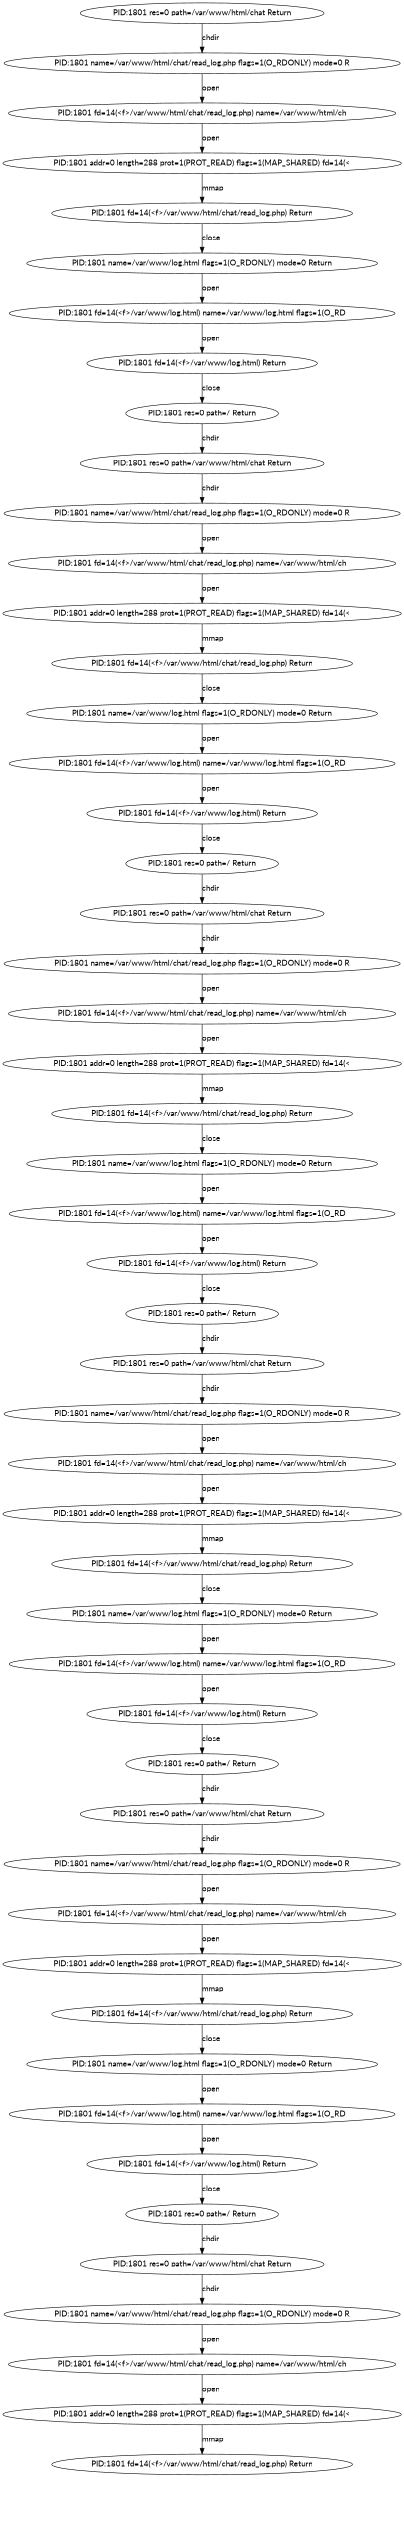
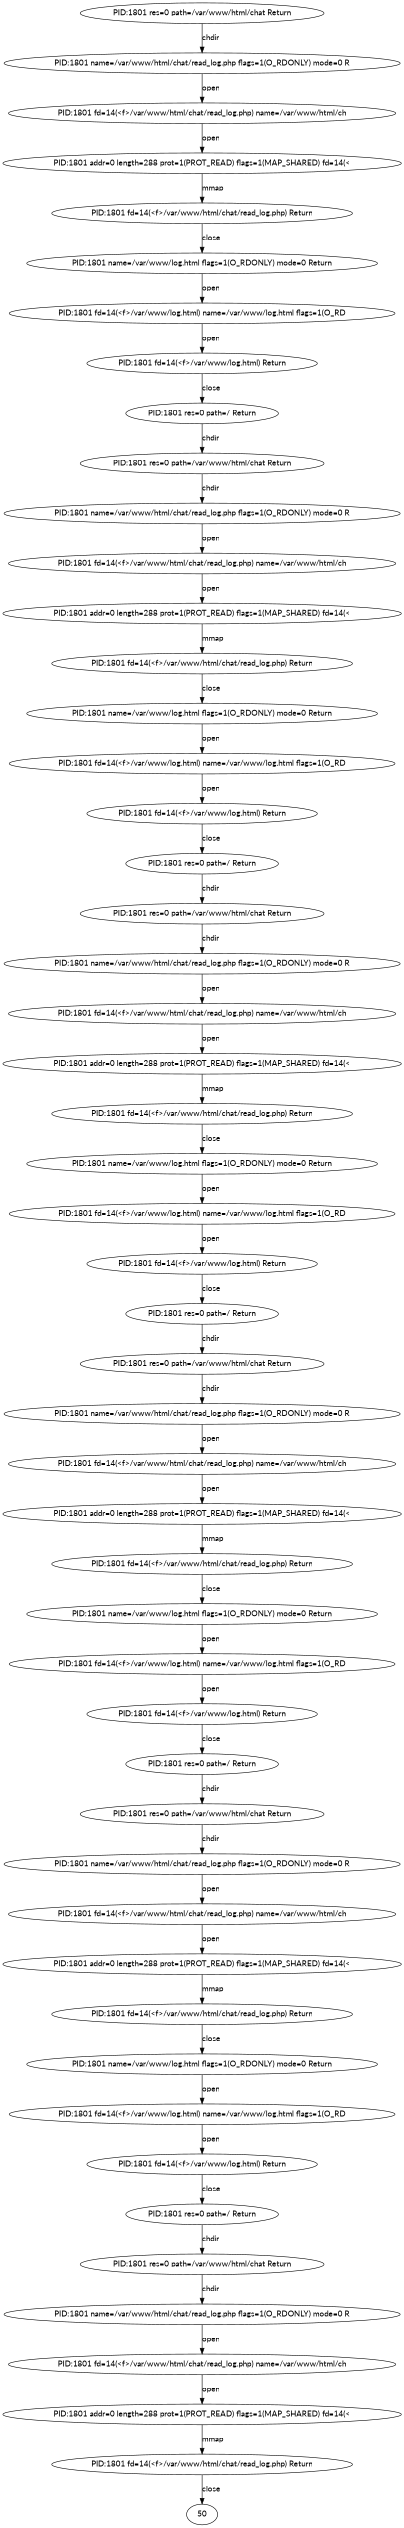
node "50": added
